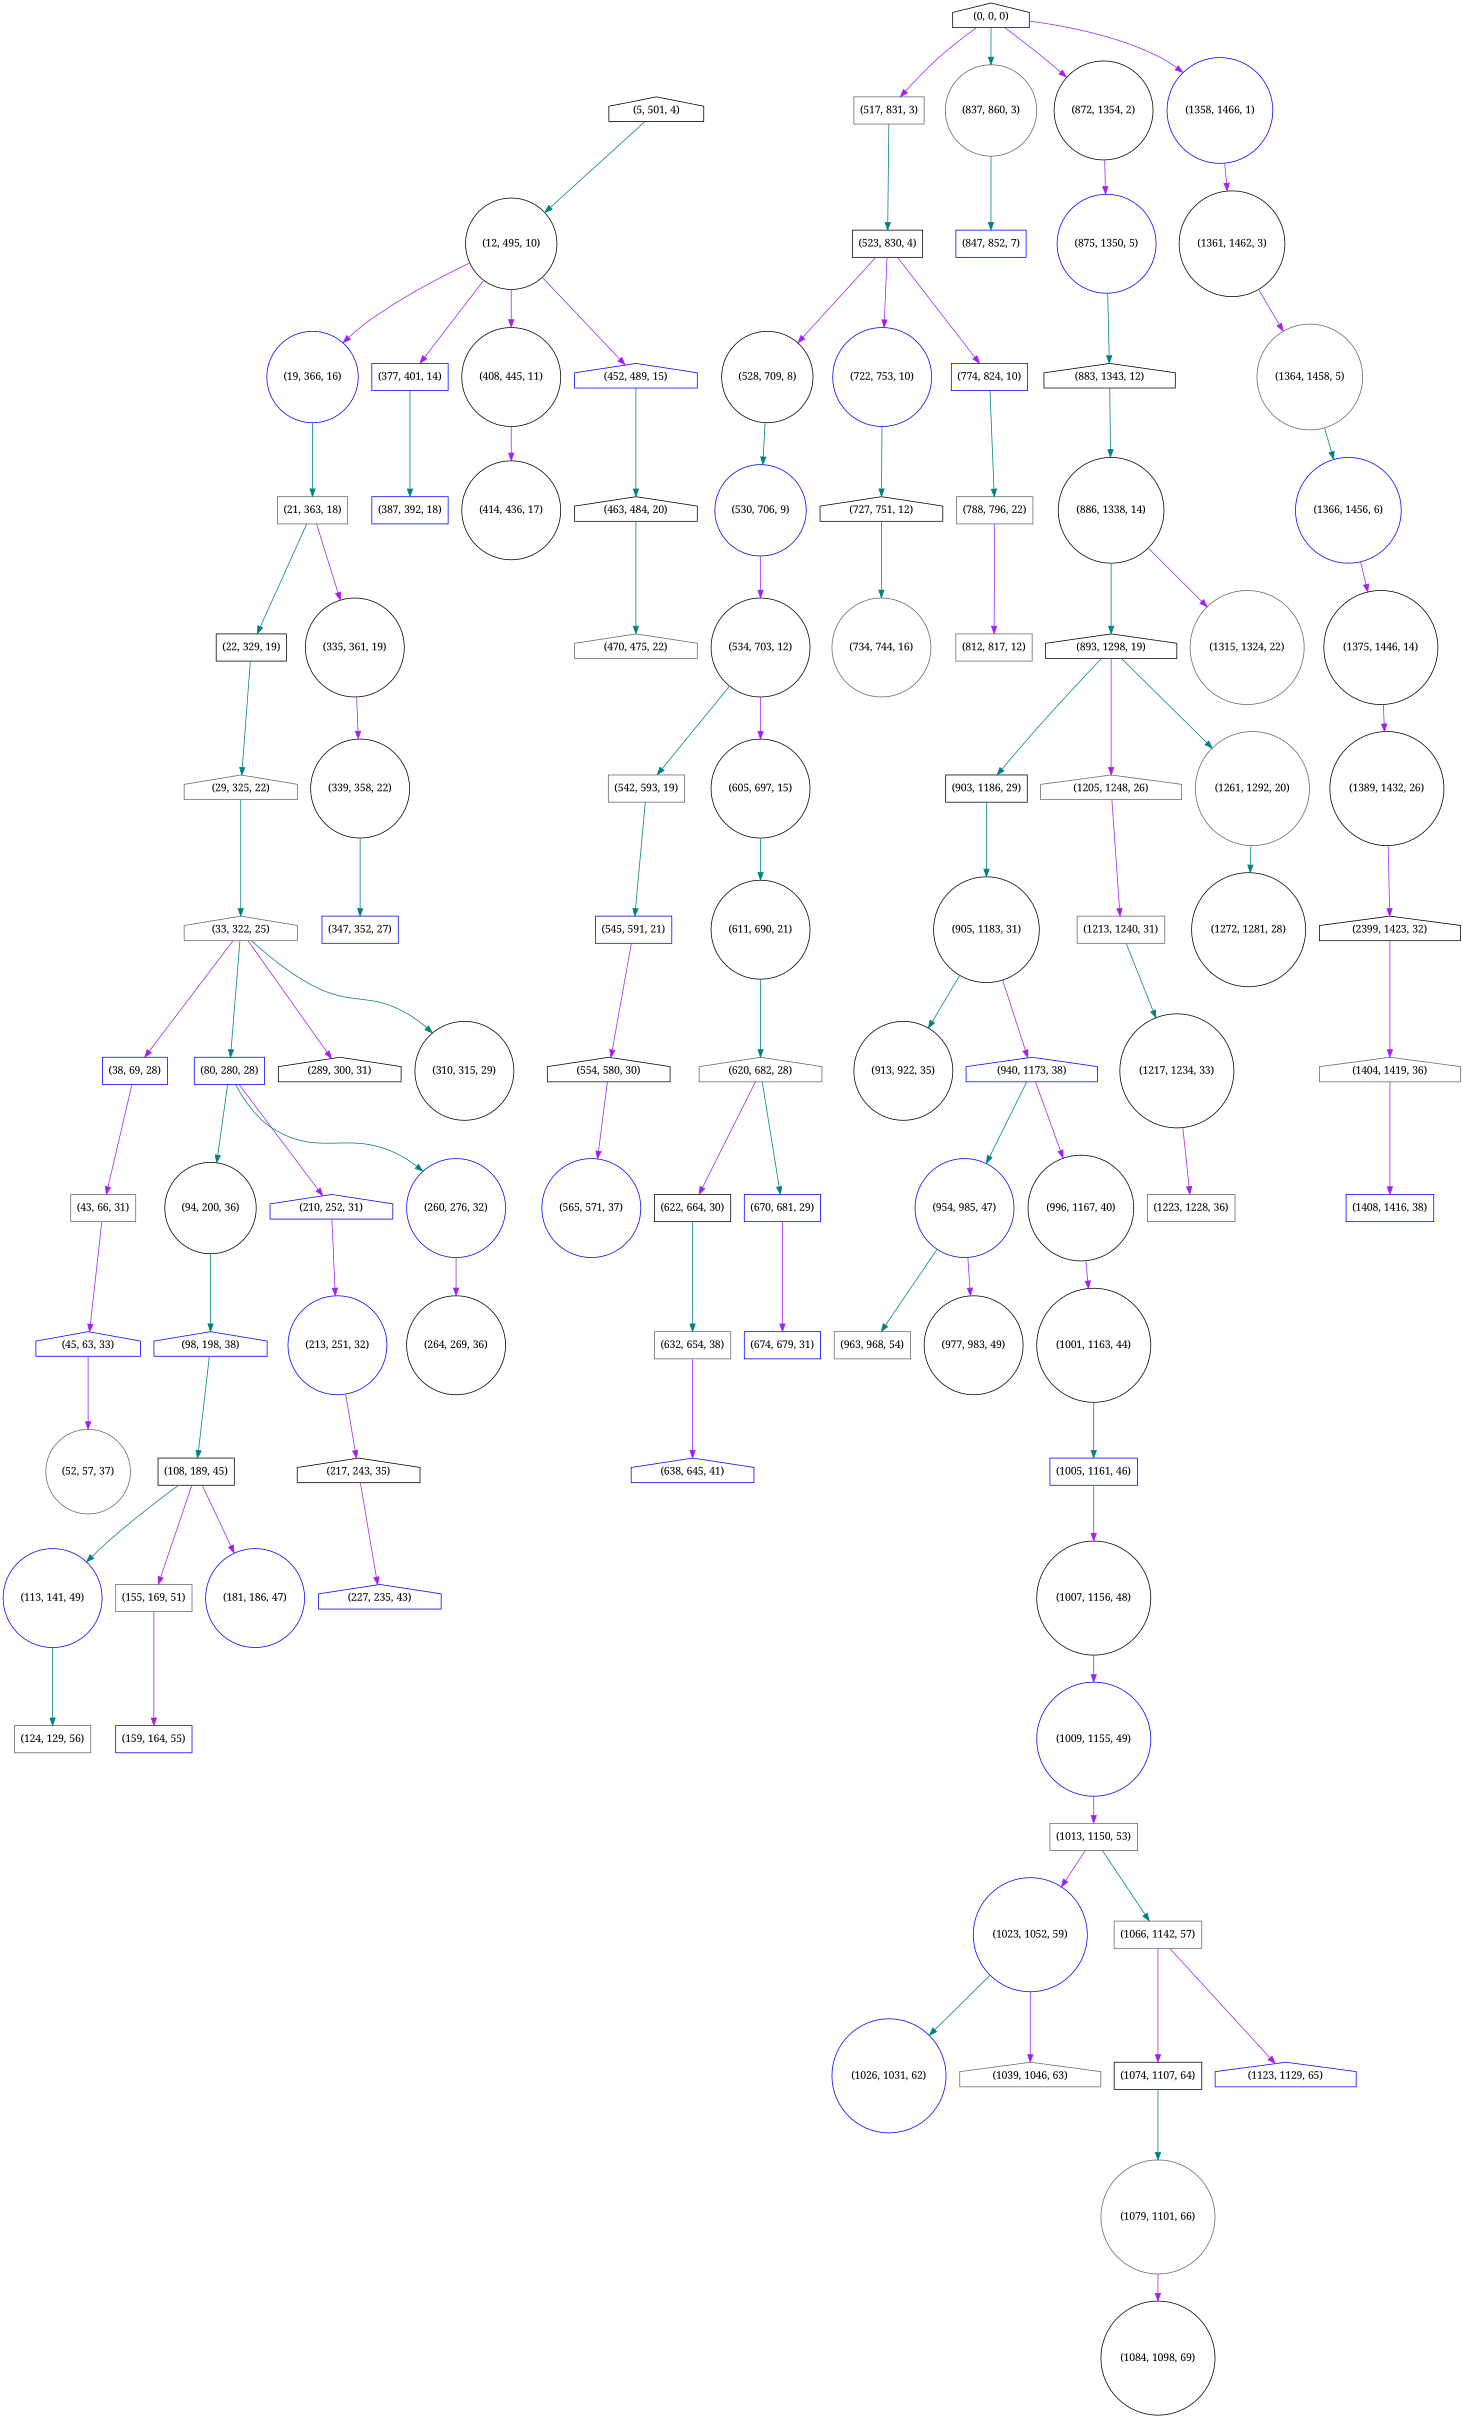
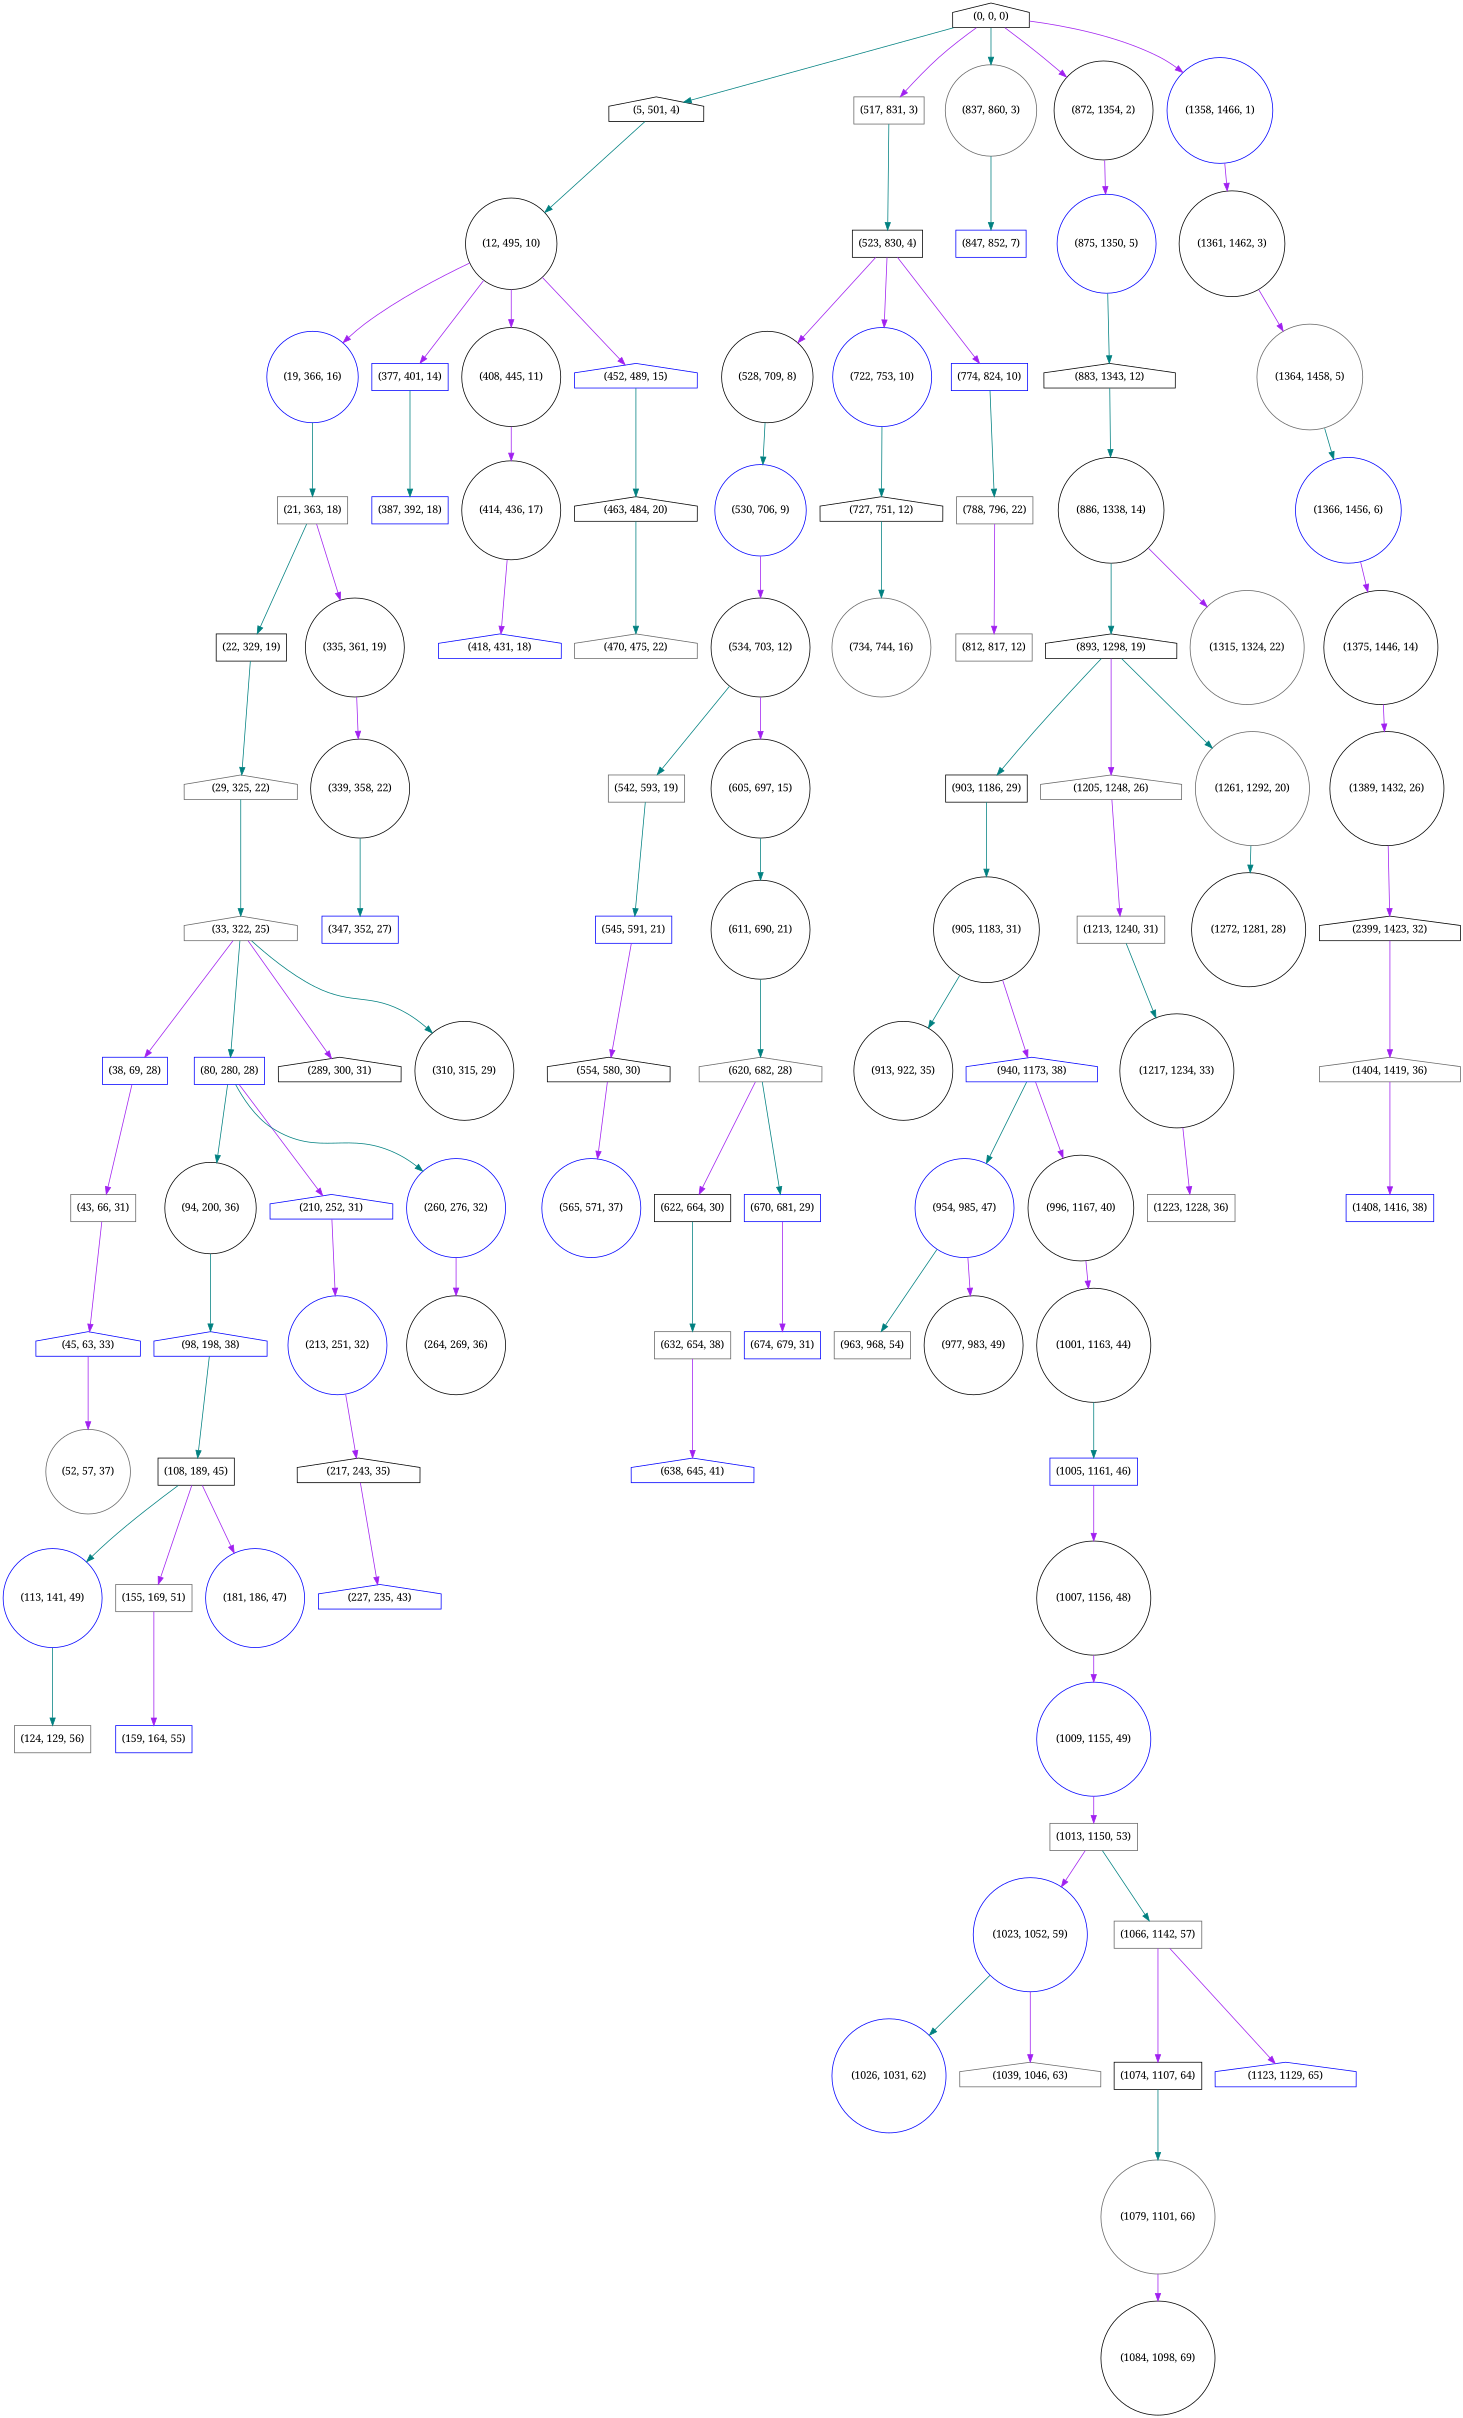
edge "(0, 0, 0)" -> "(5, 501, 4)": added
node "(418, 431, 18)": added
